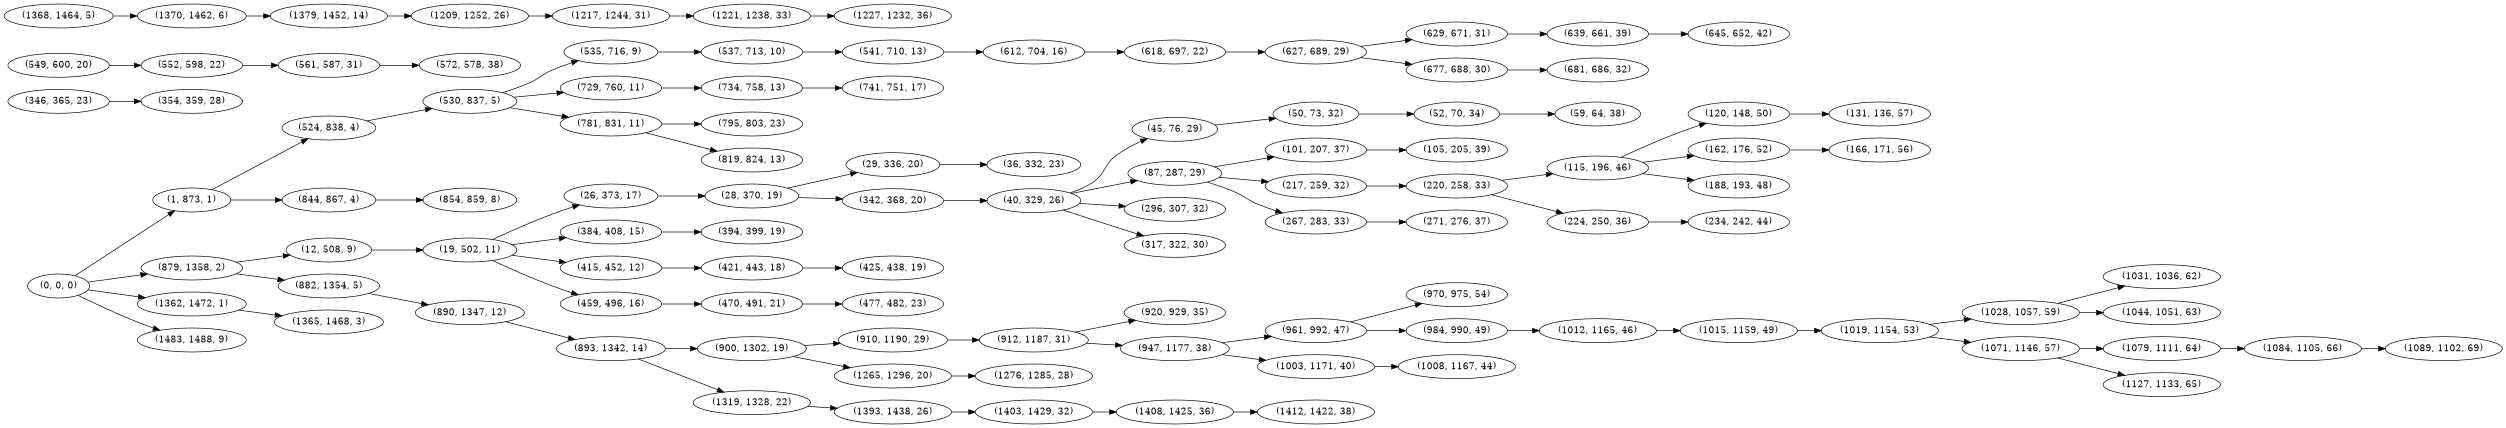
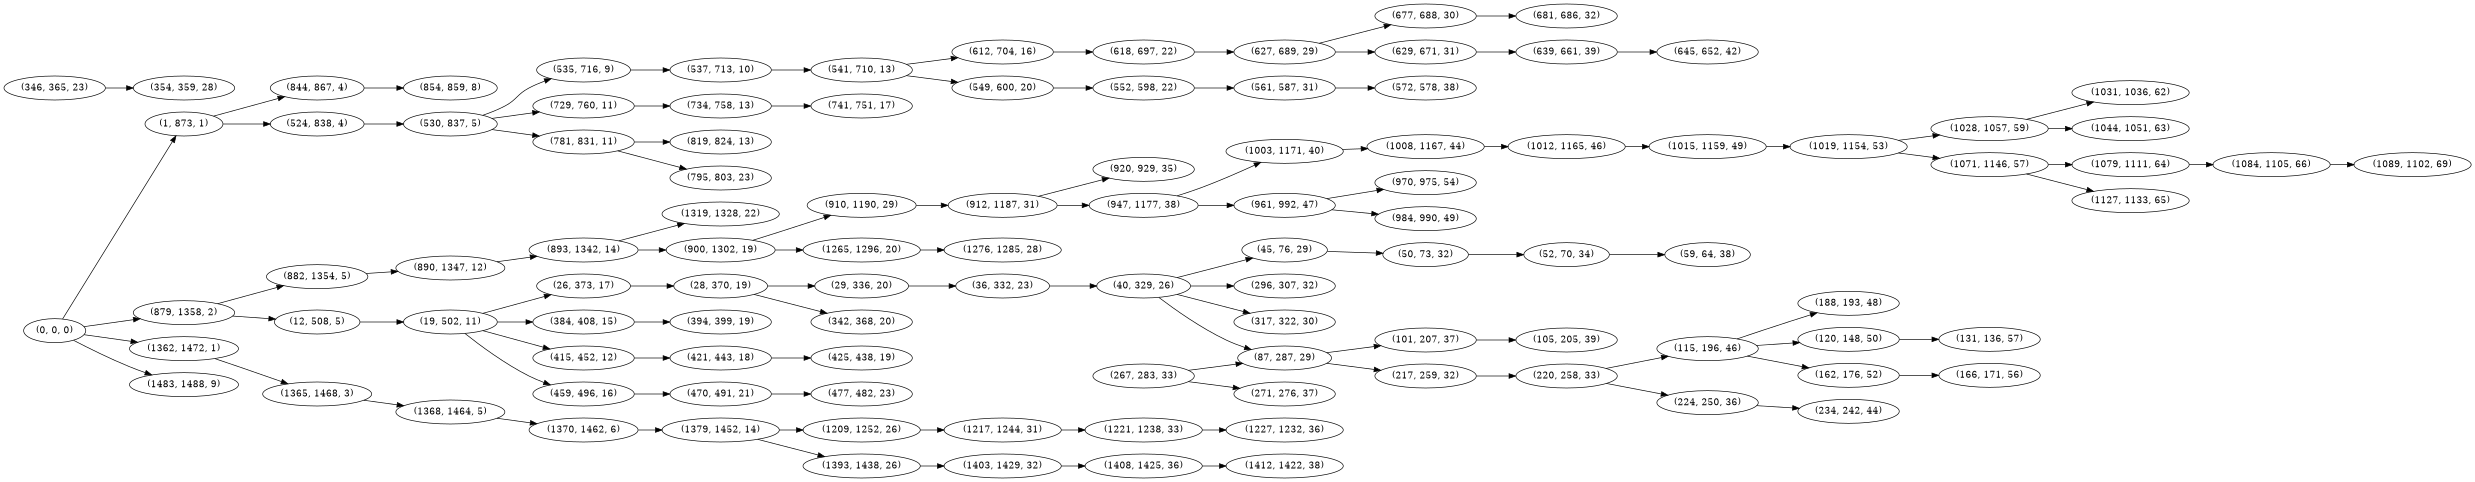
edge "(541, 710, 13)" -> "(549, 600, 20)": added
edge "(87, 287, 29)" -> "(267, 283, 33)": reversed
edge "(342, 368, 20)" -> "(40, 329, 26)": now "(36, 332, 23)" -> "(40, 329, 26)"
node "(12, 508, 9)": label "(12, 508, 9)" -> "(12, 508, 5)"
edge "(984, 990, 49)" -> "(1012, 1165, 46)": now "(1008, 1167, 44)" -> "(1012, 1165, 46)"
edge "(1365, 1468, 3)" -> "(1368, 1464, 5)": added
edge "(1319, 1328, 22)" -> "(1393, 1438, 26)": now "(1379, 1452, 14)" -> "(1393, 1438, 26)"
